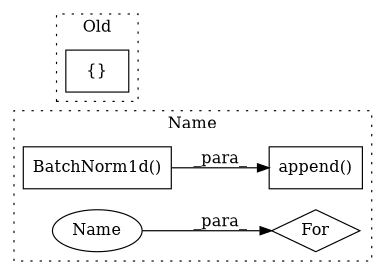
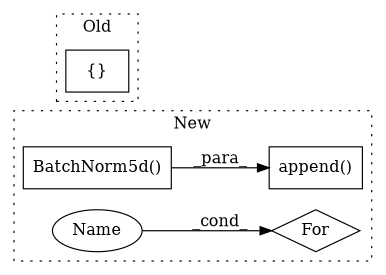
cluster "Name": label "Name" -> "New"
node "BatchNorm1d()": label "BatchNorm1d()" -> "BatchNorm5d()"
edge "Name" -> "For": label "_para_" -> "_cond_"
